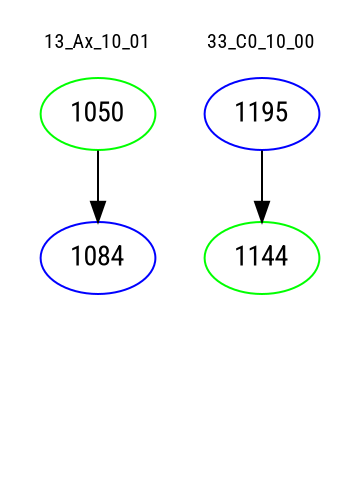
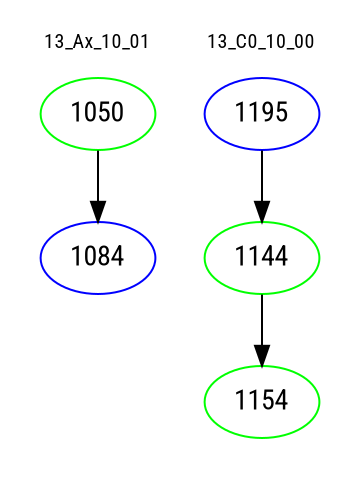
cluster "33_C0_10_00": label "33_C0_10_00" -> "13_C0_10_00"
node "1154": added
